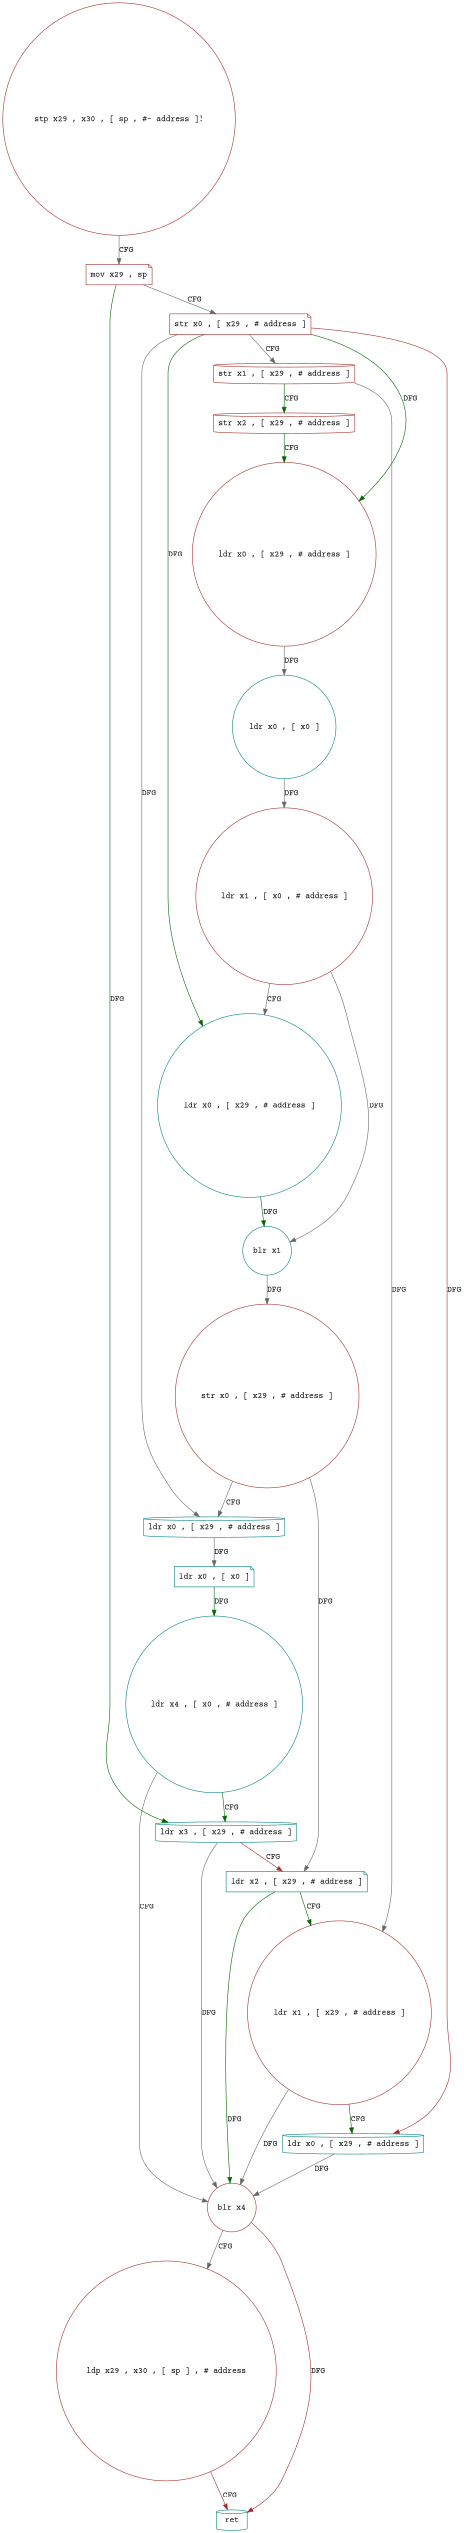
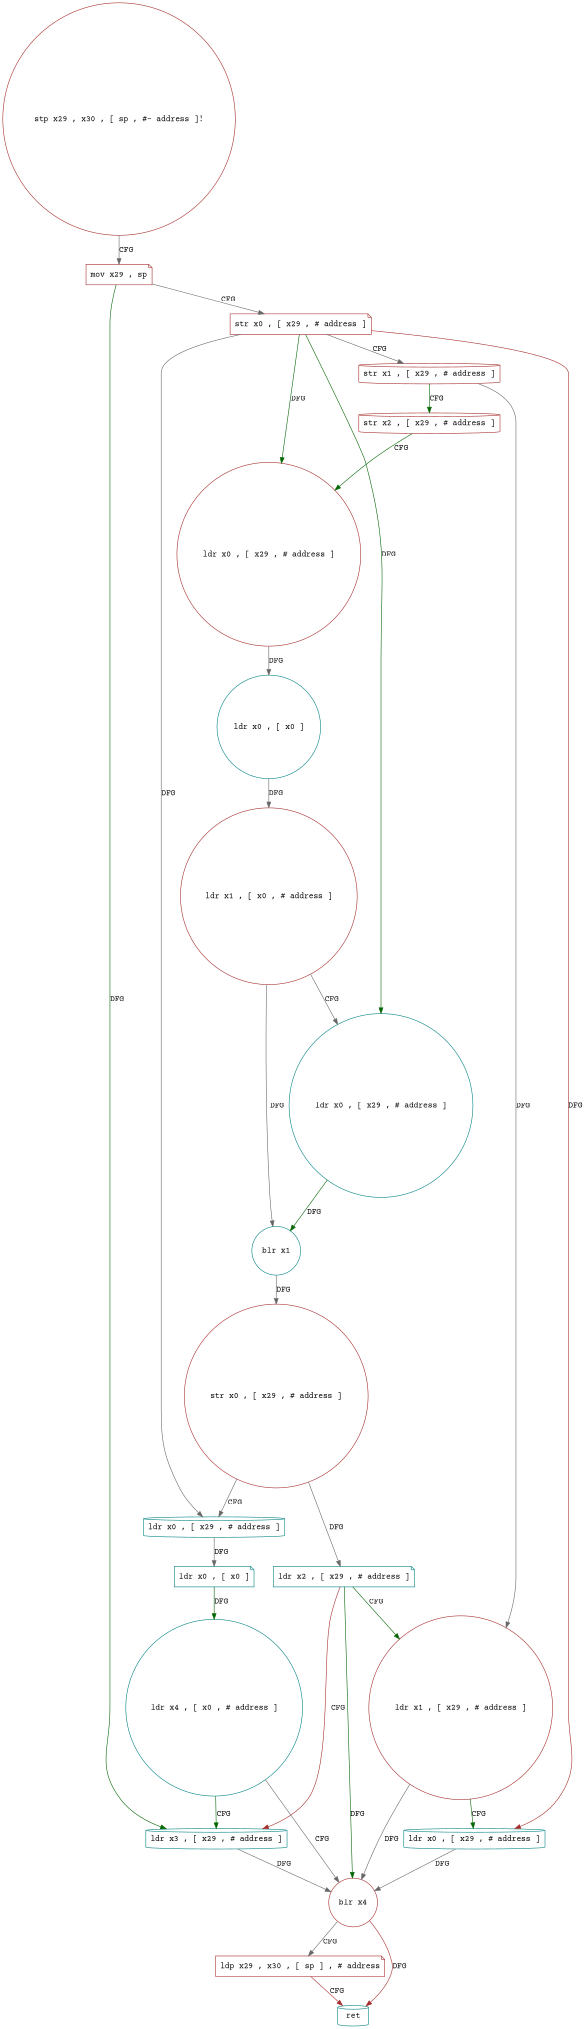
edge "ldr x3 , [ x29 , # address ]" -> "ldr x2 , [ x29 , # address ]": reversed
node "ldp x29 , x30 , [ sp ] , # address": shape circle -> note
